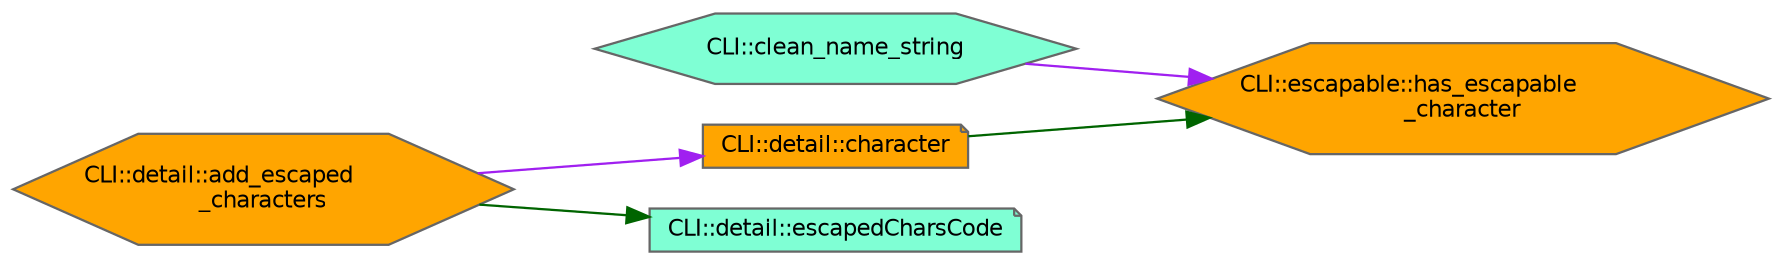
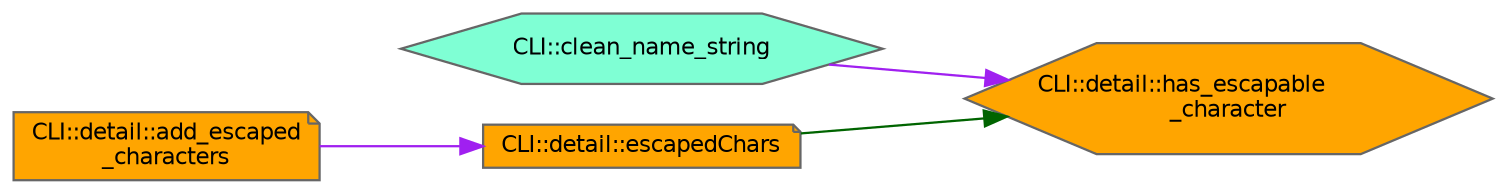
node "CLI::escapable::has_escapable _character": label "CLI::escapable::has_escapable _character" -> "CLI::detail::has_escapable _character"
node "CLI::detail::character": label "CLI::detail::character" -> "CLI::detail::escapedChars"
node "CLI::detail::add_escaped _characters": shape hexagon -> note
node "CLI::detail::escapedCharsCode": removed
